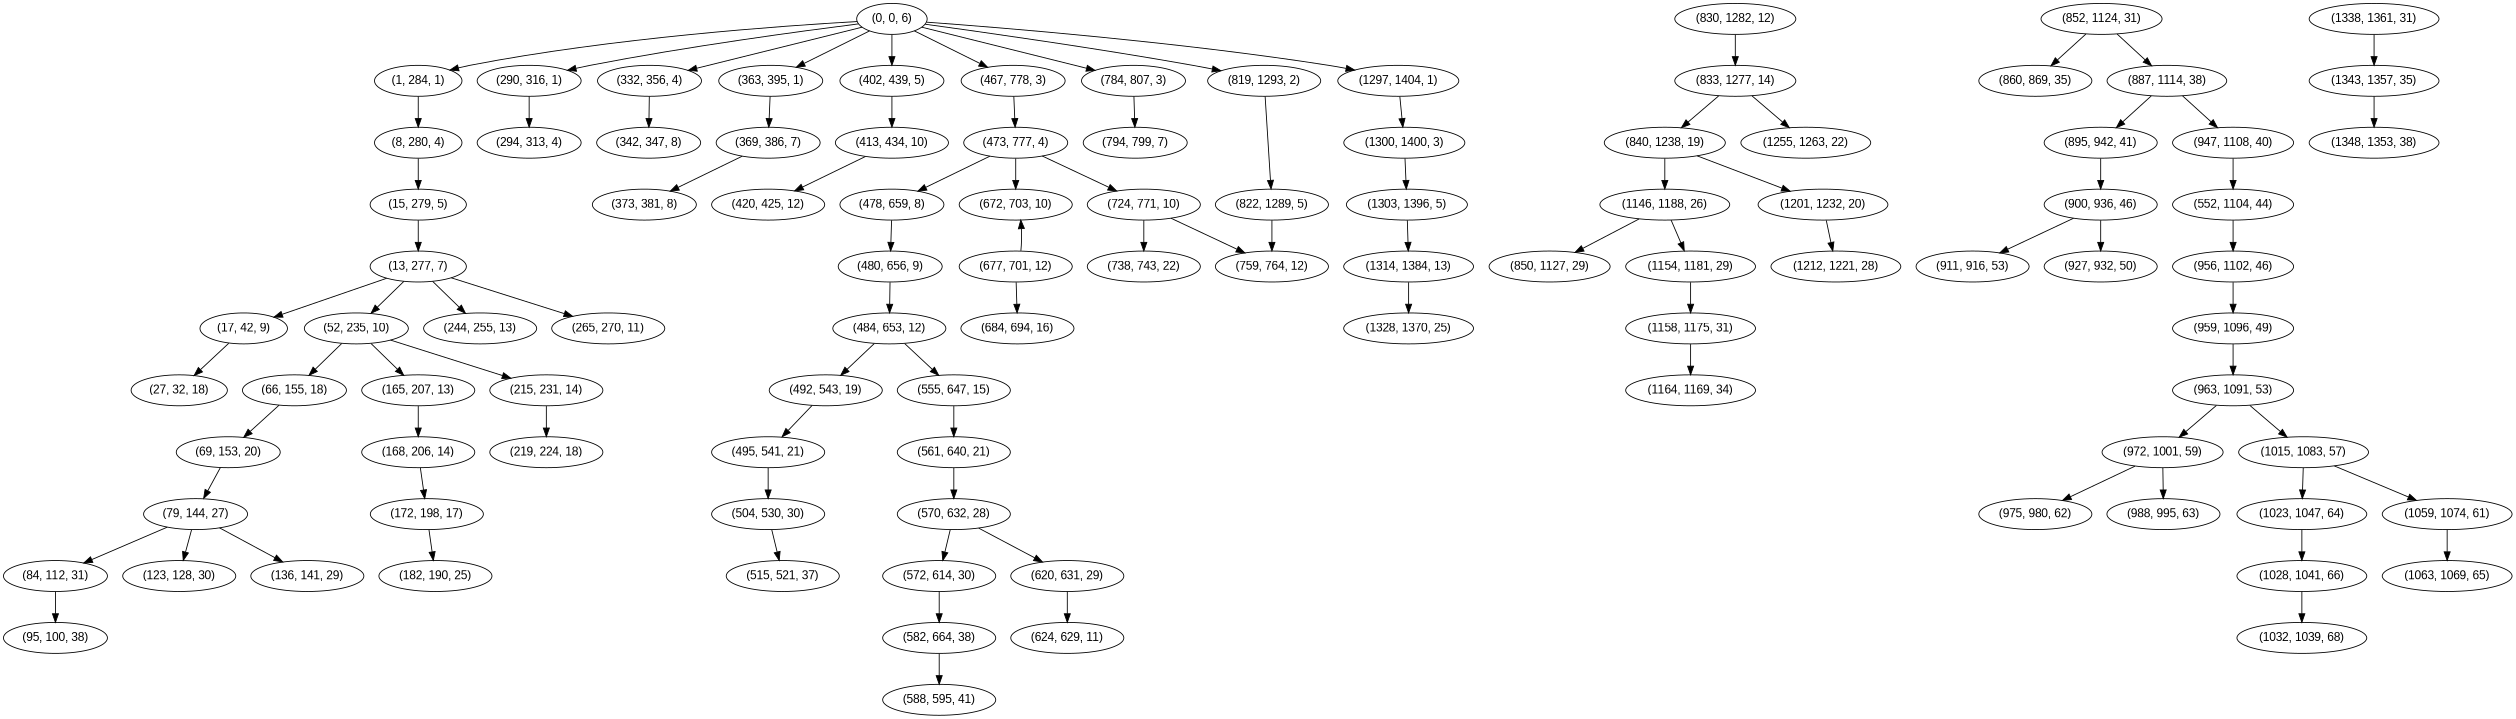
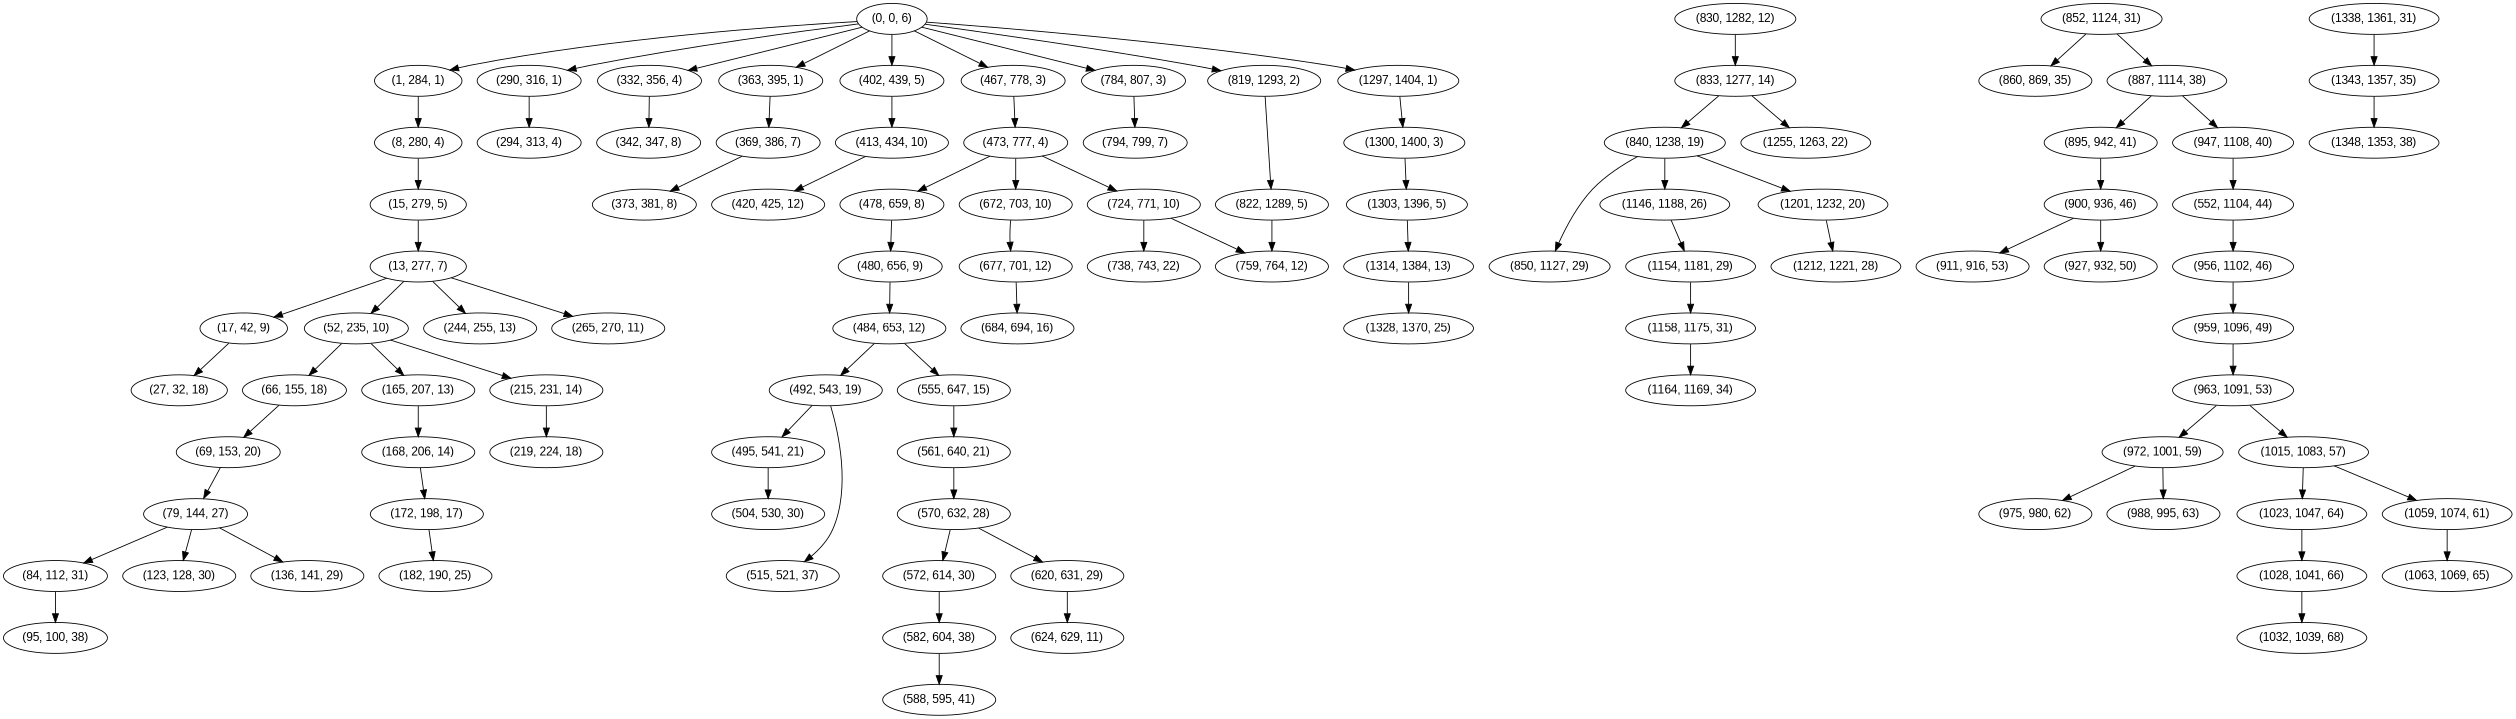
edge "(1146, 1188, 26)" -> "(850, 1127, 29)": now "(840, 1238, 19)" -> "(850, 1127, 29)"
edge "(677, 701, 12)" -> "(672, 703, 10)": reversed
edge "(504, 530, 30)" -> "(515, 521, 37)": now "(492, 543, 19)" -> "(515, 521, 37)"
node "(582, 664, 38)": label "(582, 664, 38)" -> "(582, 604, 38)"
